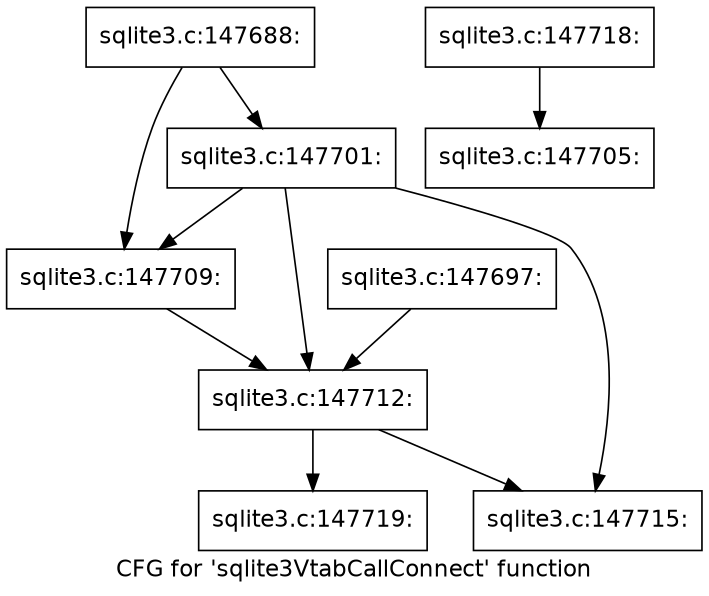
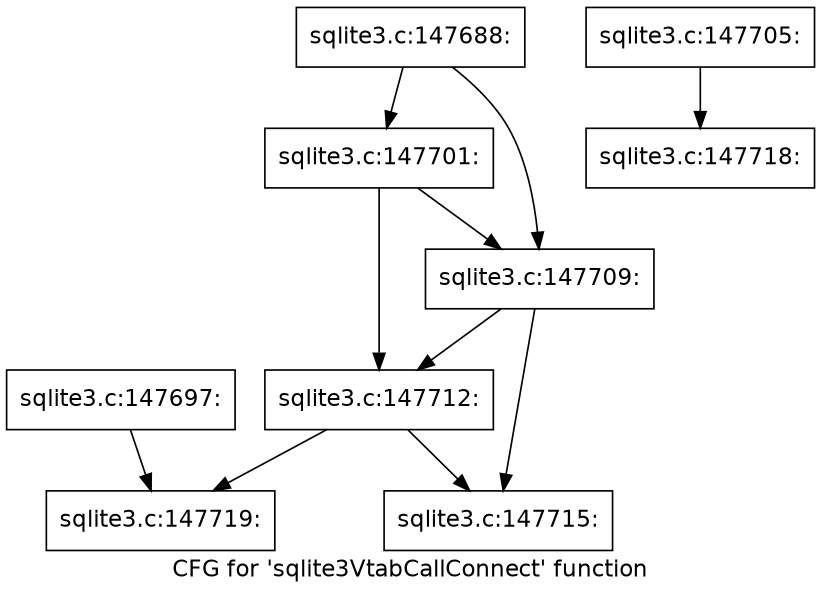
edge "sqlite3.c:147718:" -> "sqlite3.c:147705:": reversed
edge "sqlite3.c:147701:" -> "sqlite3.c:147715:": now "sqlite3.c:147709:" -> "sqlite3.c:147715:"
edge "sqlite3.c:147697:" -> "sqlite3.c:147712:": now "sqlite3.c:147697:" -> "sqlite3.c:147719:"
